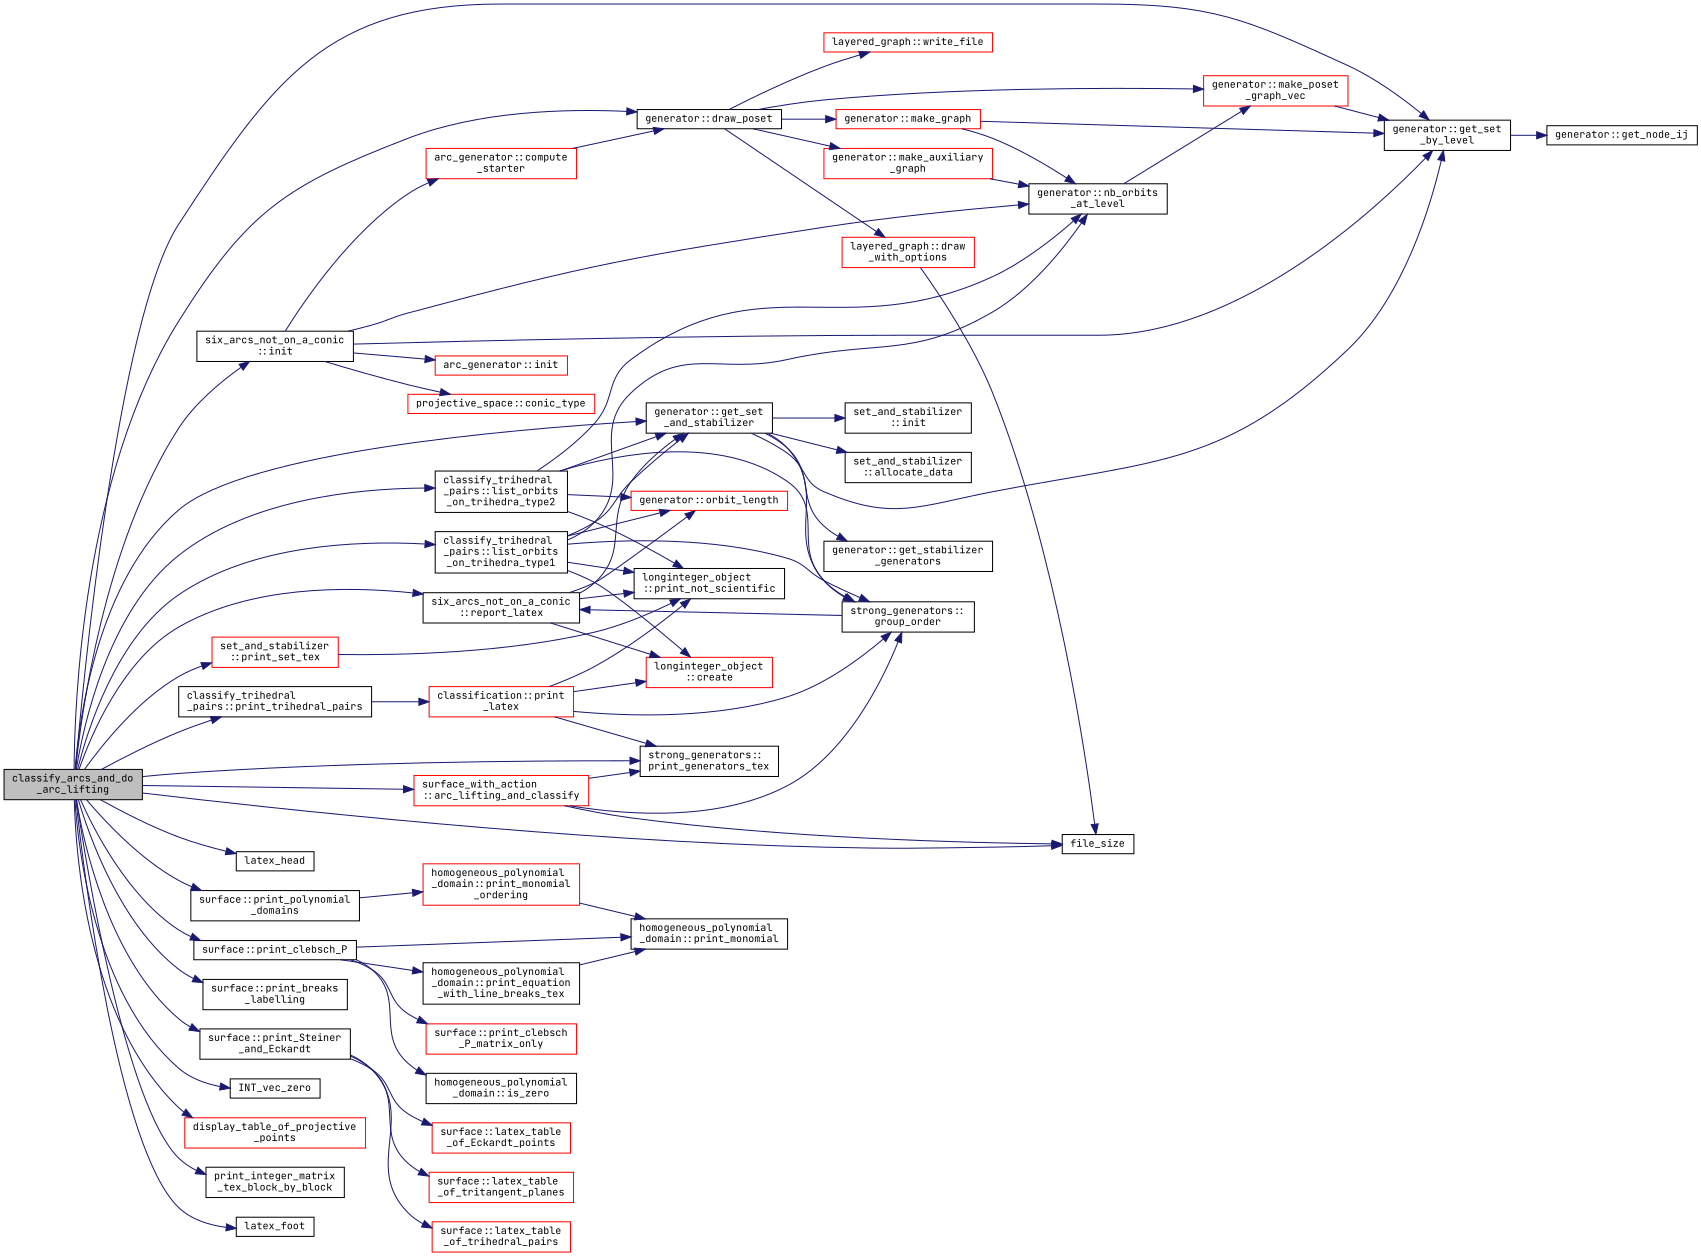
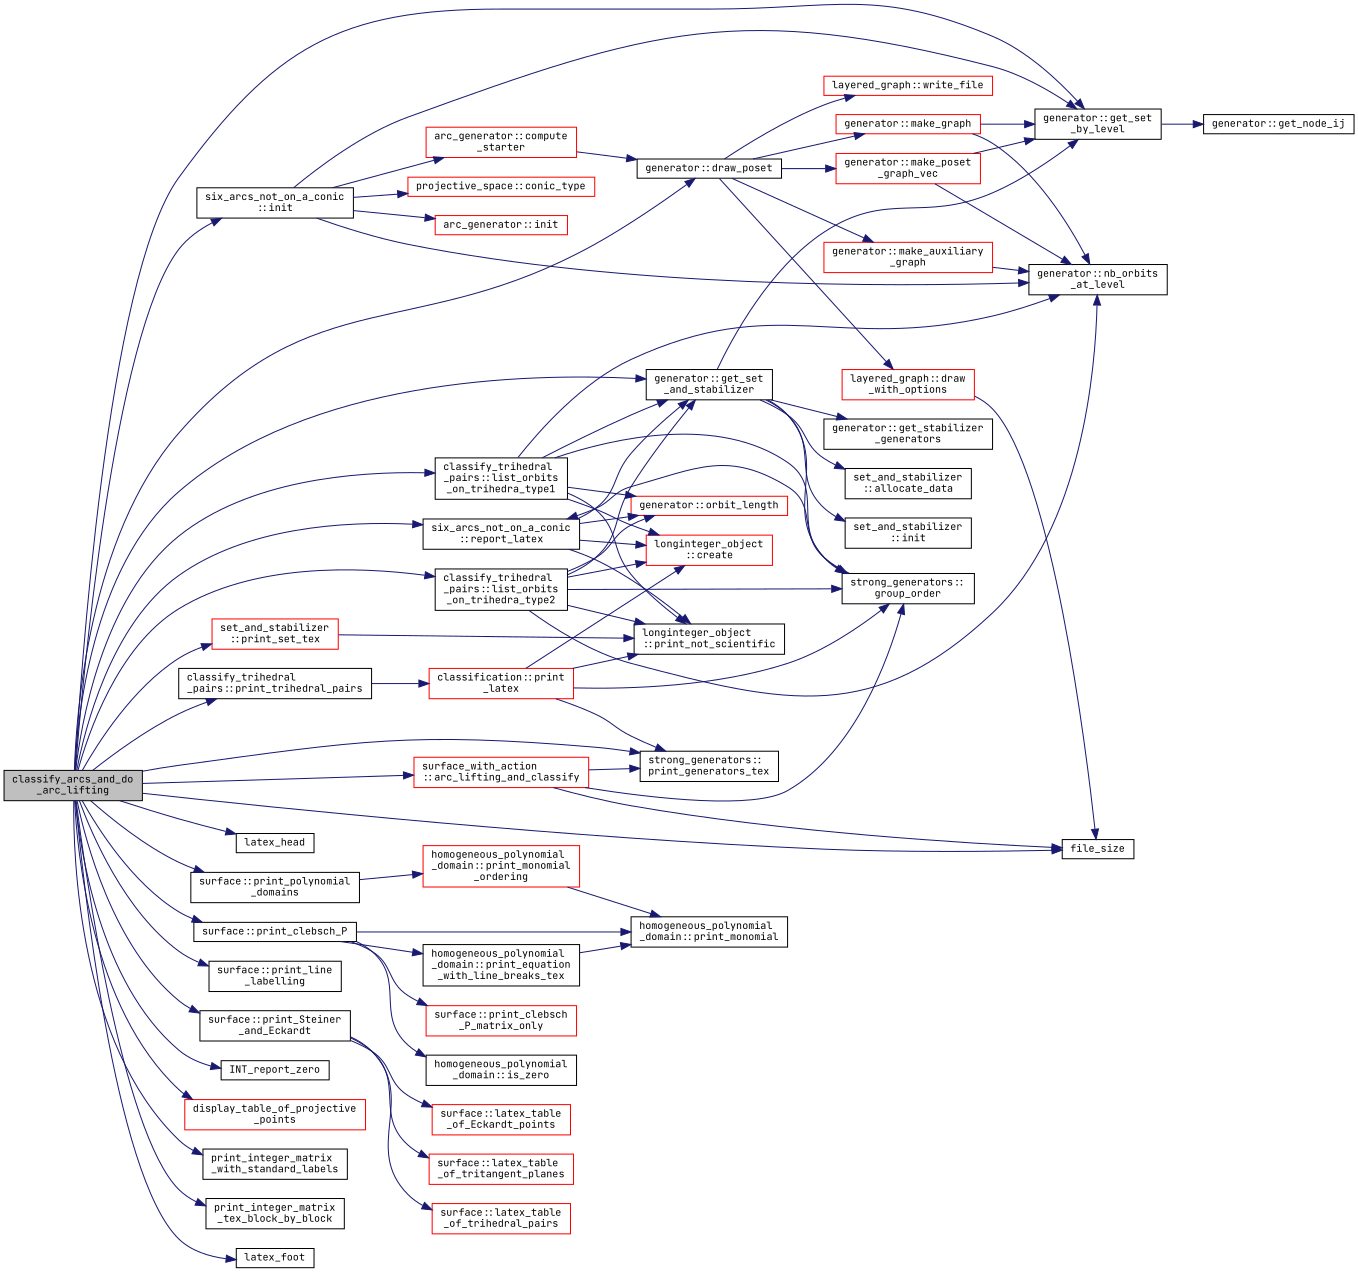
edge "generator::nb_orbits _at_level" -> "generator::make_poset _graph_vec": reversed
edge "classify_trihedral _pairs::list_orbits _on_trihedra_type2" -> "longinteger_object ::create": added
node "surface::print_breaks _labelling": label "surface::print_breaks _labelling" -> "surface::print_line _labelling"
node "INT_vec_zero": label "INT_vec_zero" -> "INT_report_zero"
node "print_integer_matrix _with_standard_labels": added
